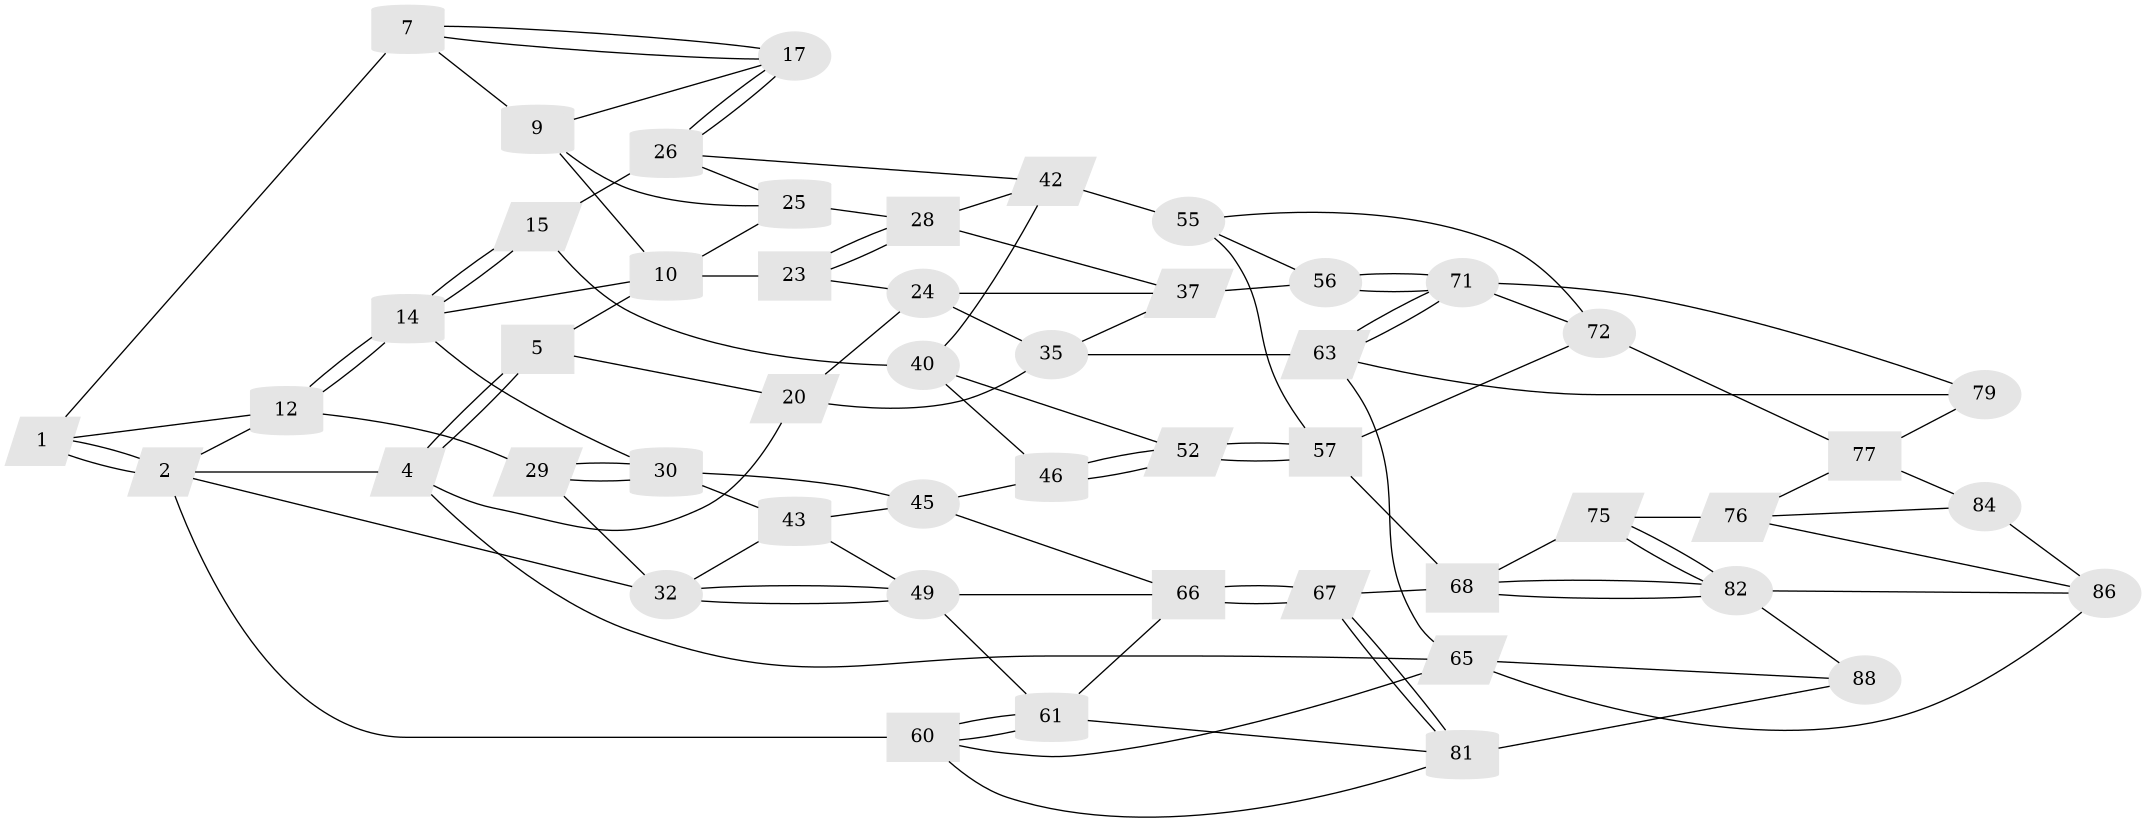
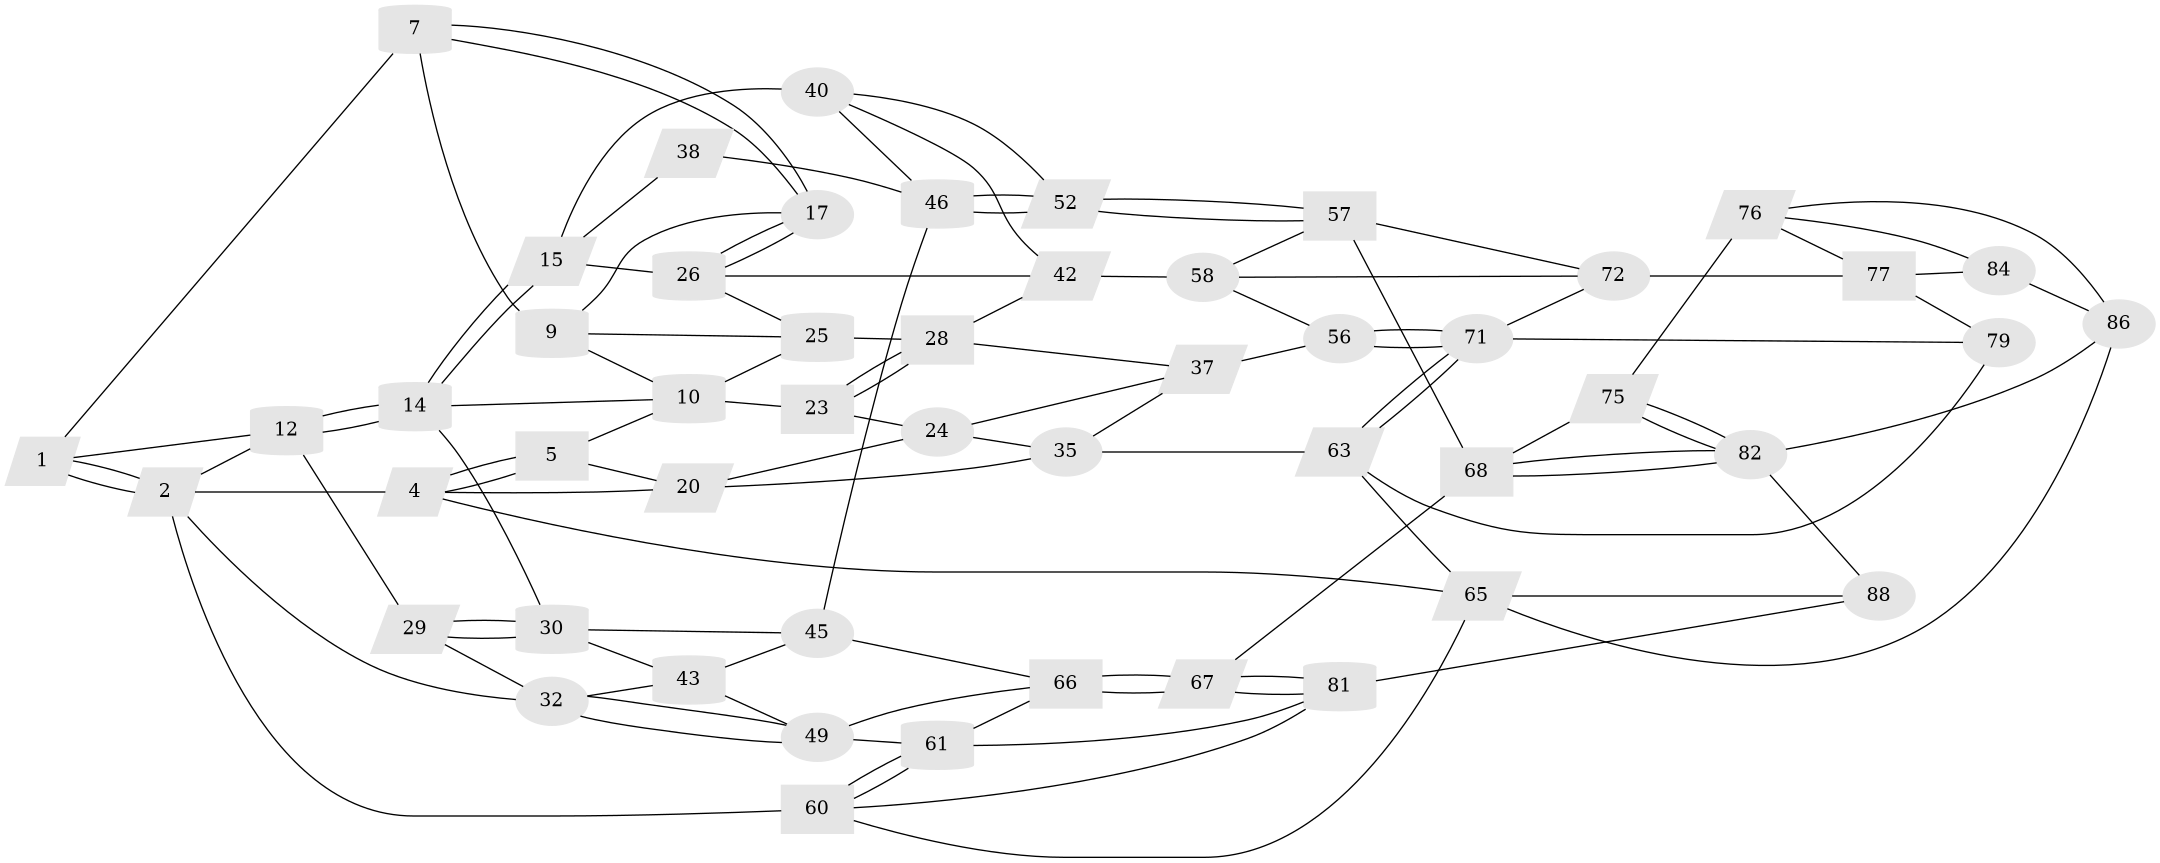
node "38": added
node "55": label "55" -> "58"
